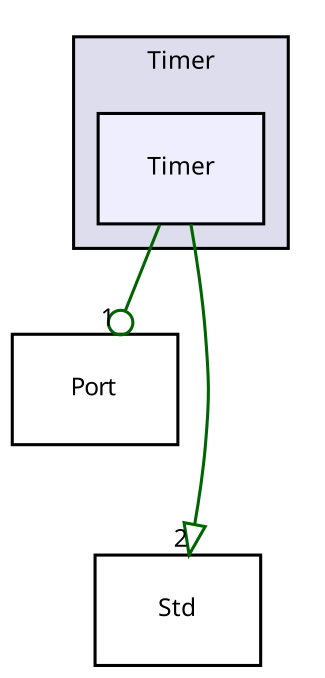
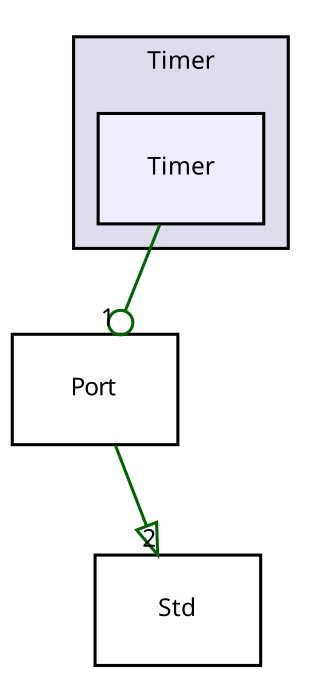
edge "Timer" -> "Std": now "Port" -> "Std"
